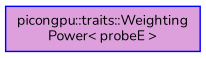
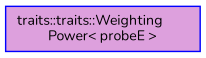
node "picongpu::traits::Weighting Power< probeE >": label "picongpu::traits::Weighting Power< probeE >" -> "traits::traits::Weighting Power< probeE >"
